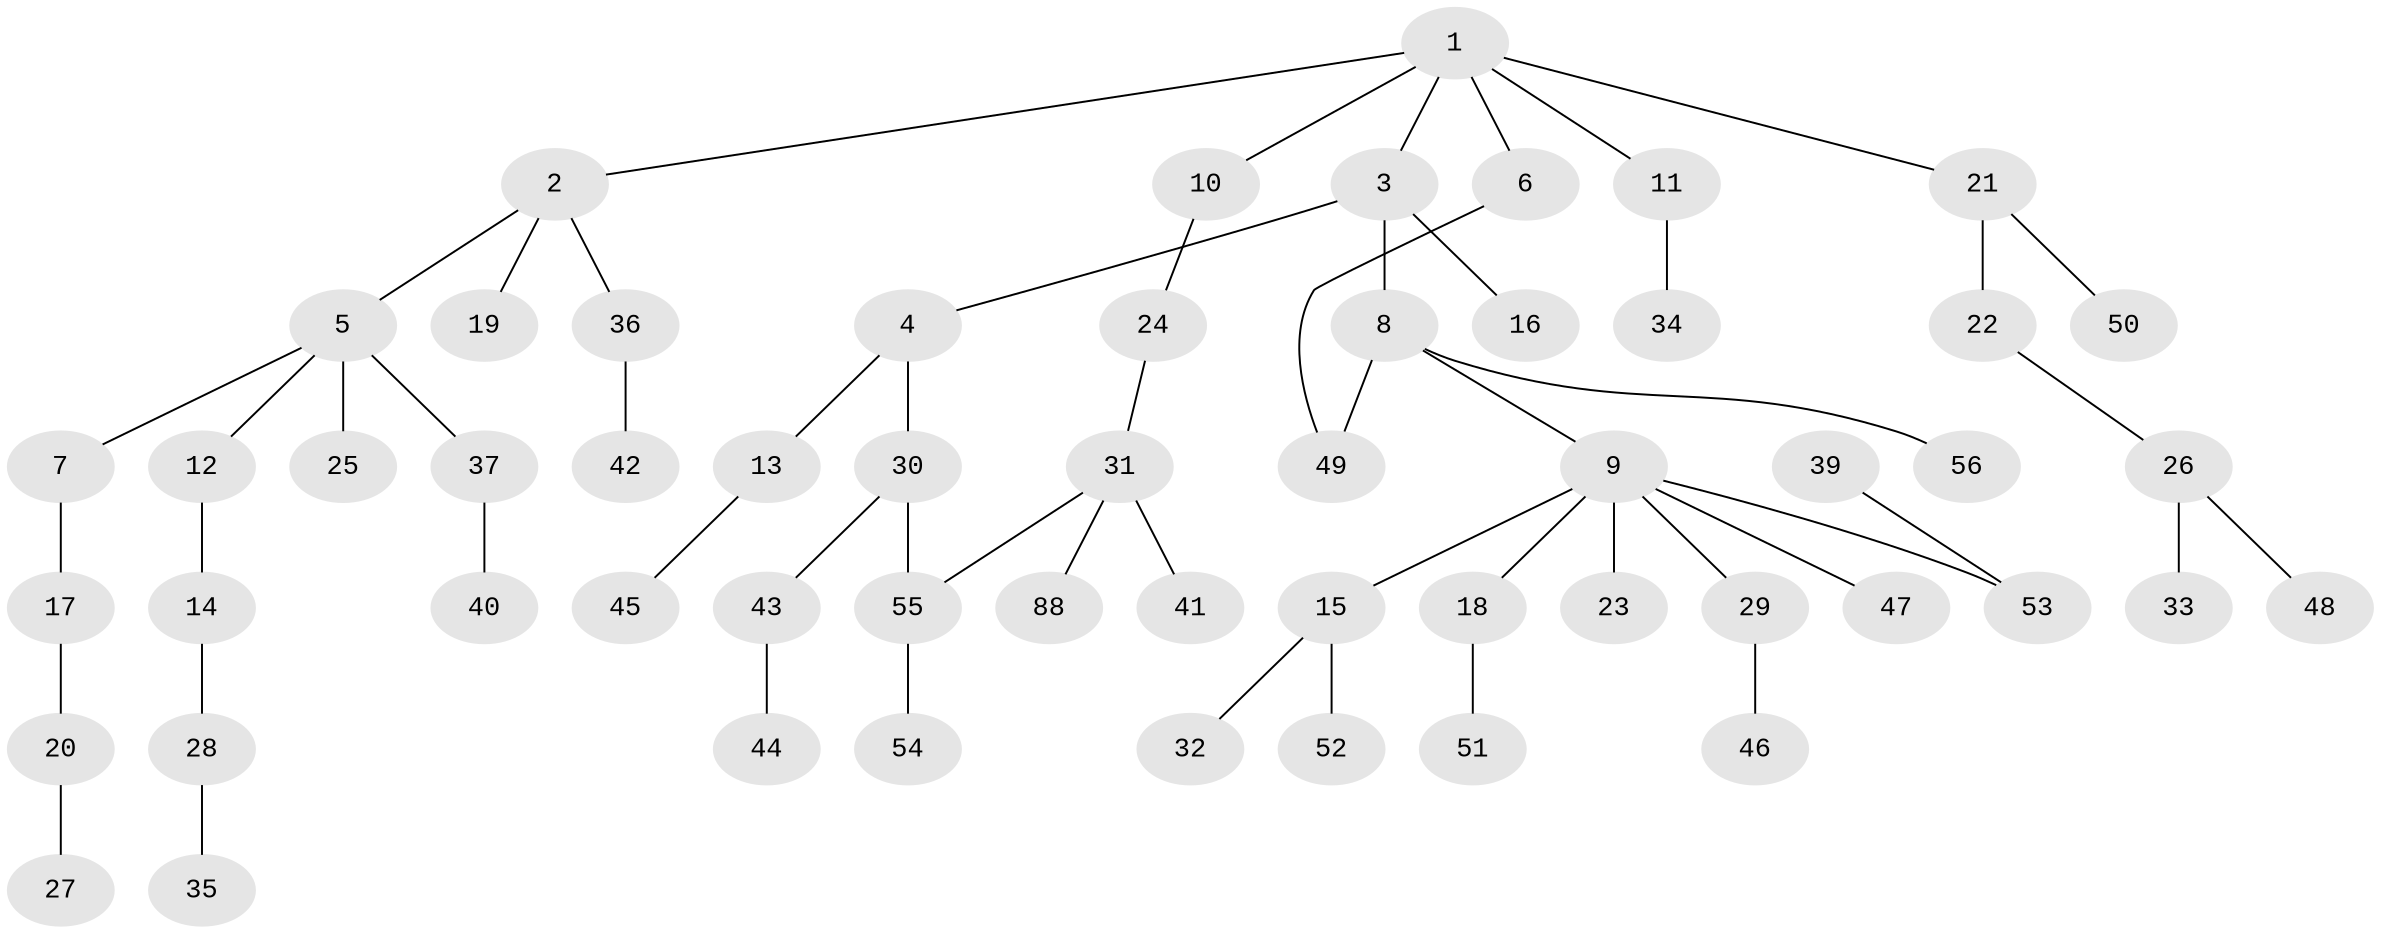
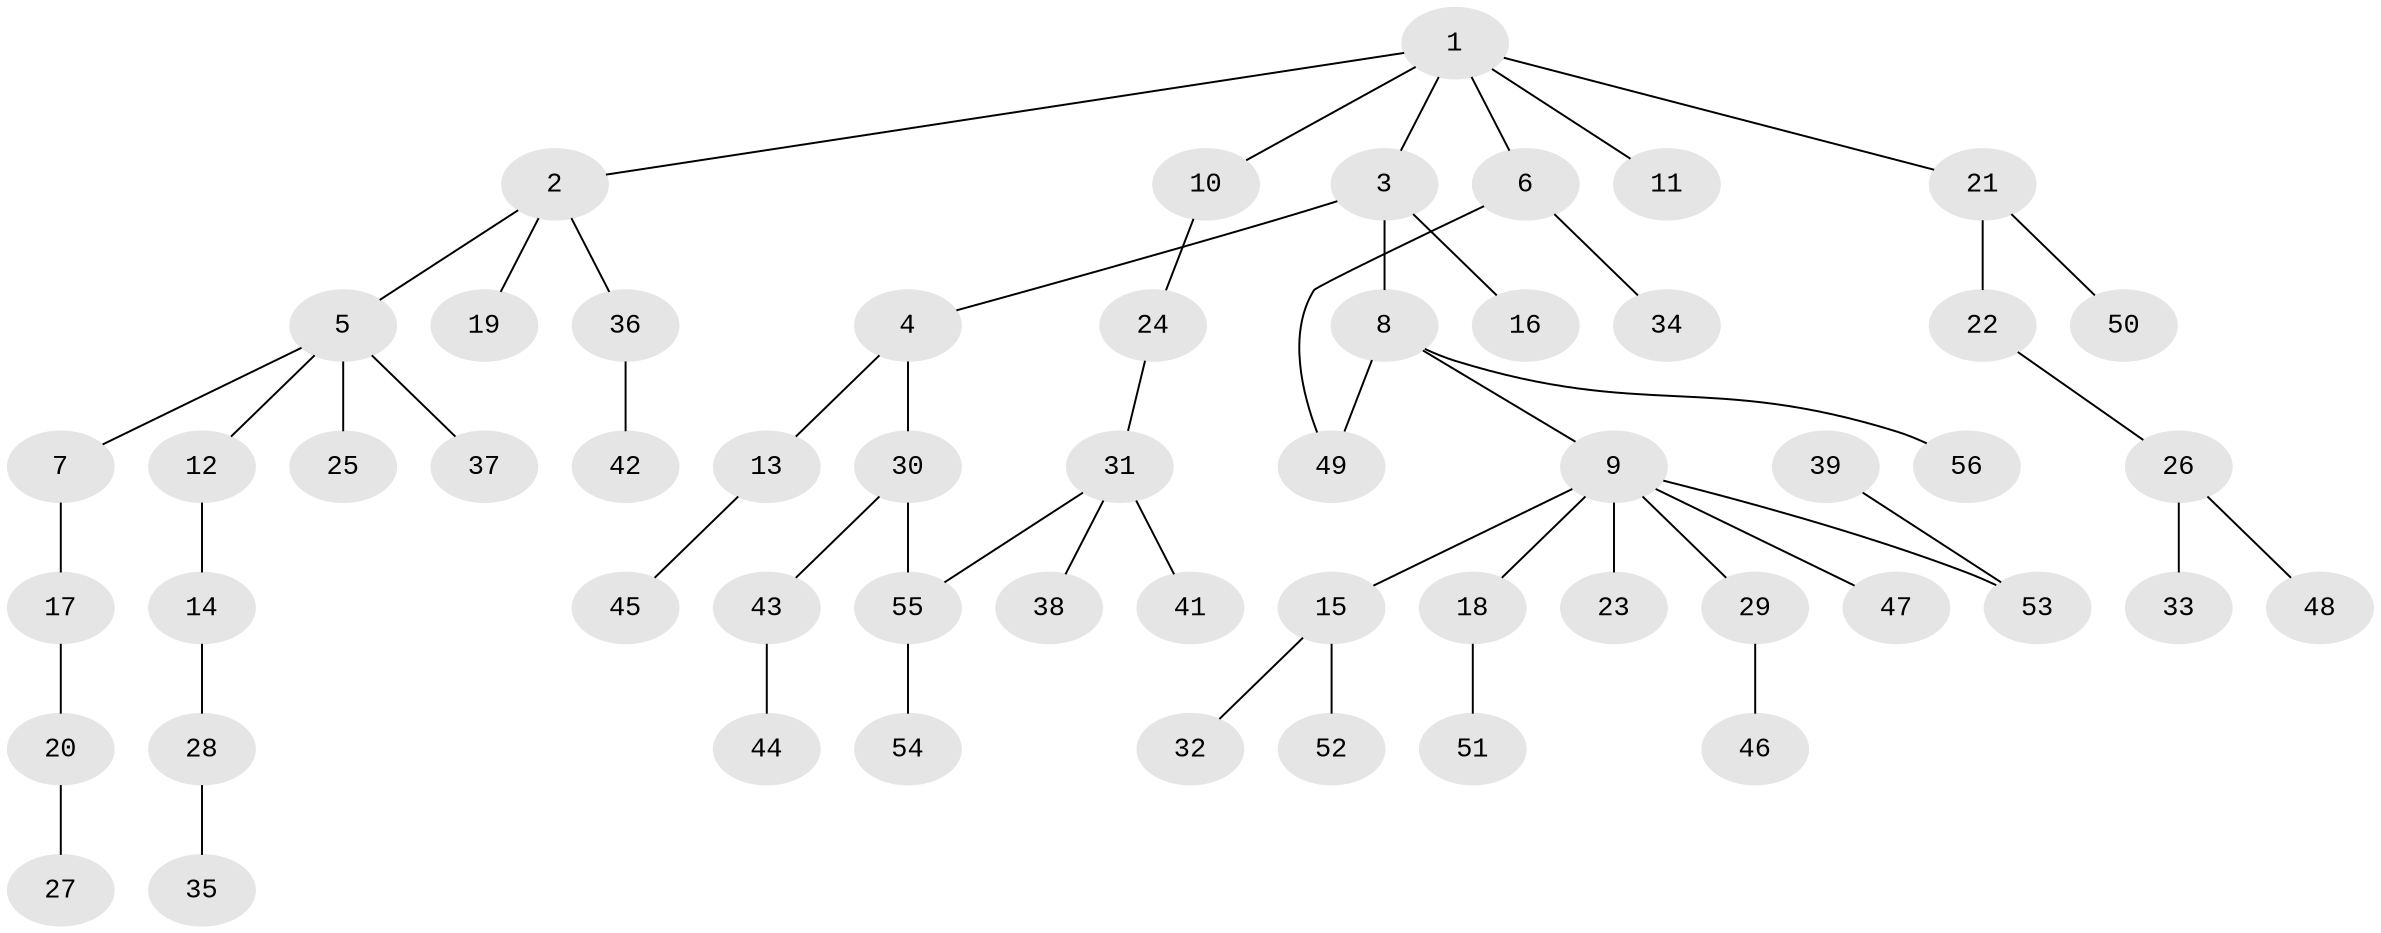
edge "11" -- "34": now "6" -- "34"
node "40": removed
node "88": label "88" -> "38"
